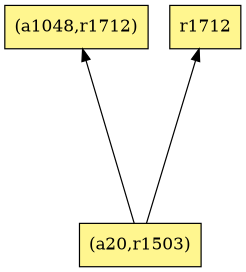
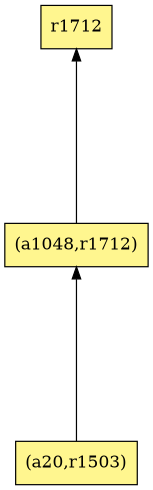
edge "(a20,r1503)" -> "r1712": now "(a1048,r1712)" -> "r1712"
